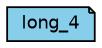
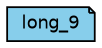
node "long_4": label "long_4" -> "long_9"
